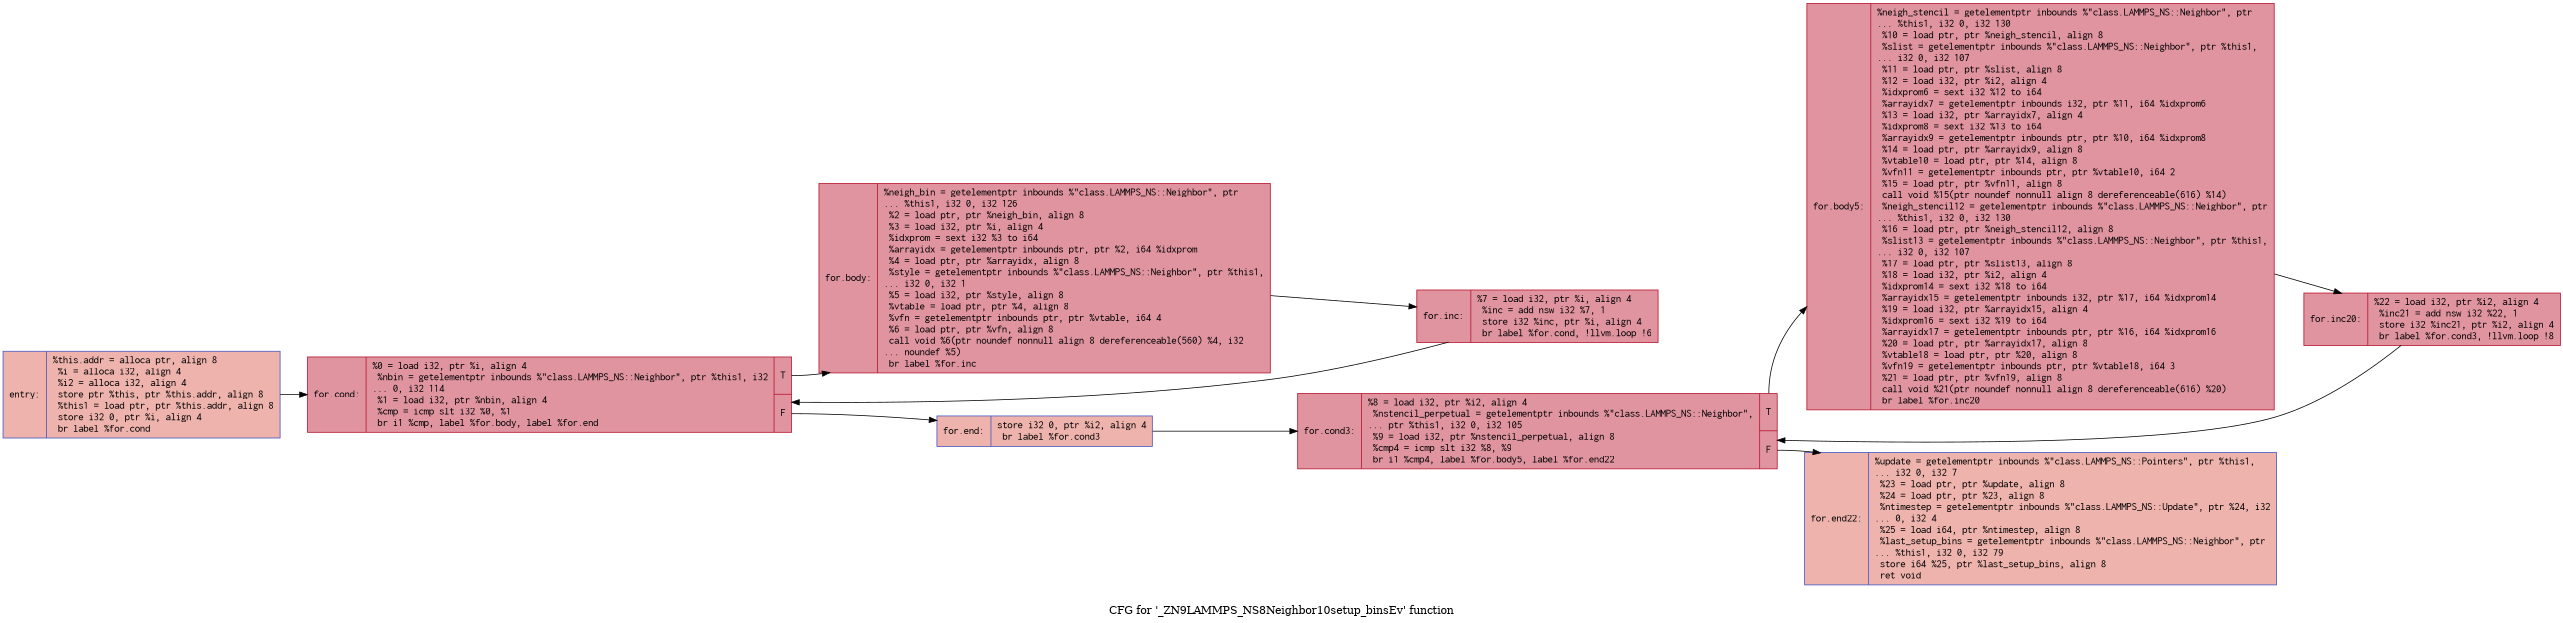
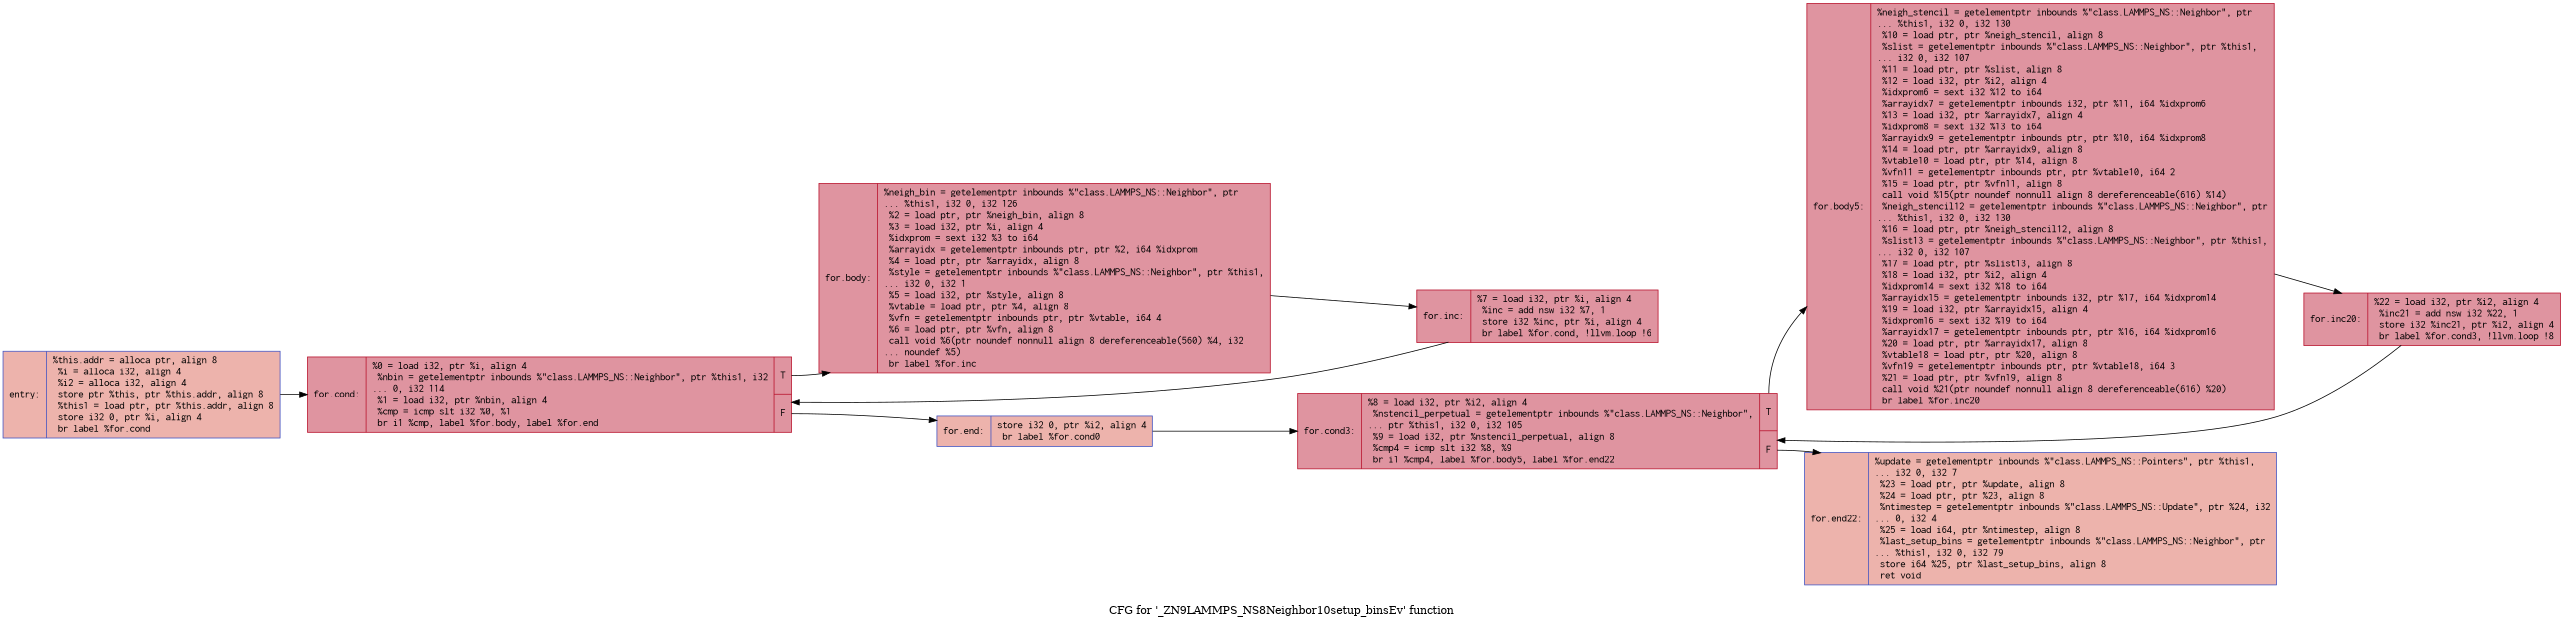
node "for.end:": text "br label %for.cond3" -> "br label %for.cond0"
